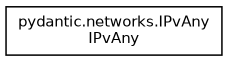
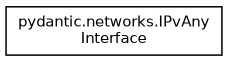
node "pydantic.networks.IPvAny IPvAny": label "pydantic.networks.IPvAny IPvAny" -> "pydantic.networks.IPvAny Interface"
